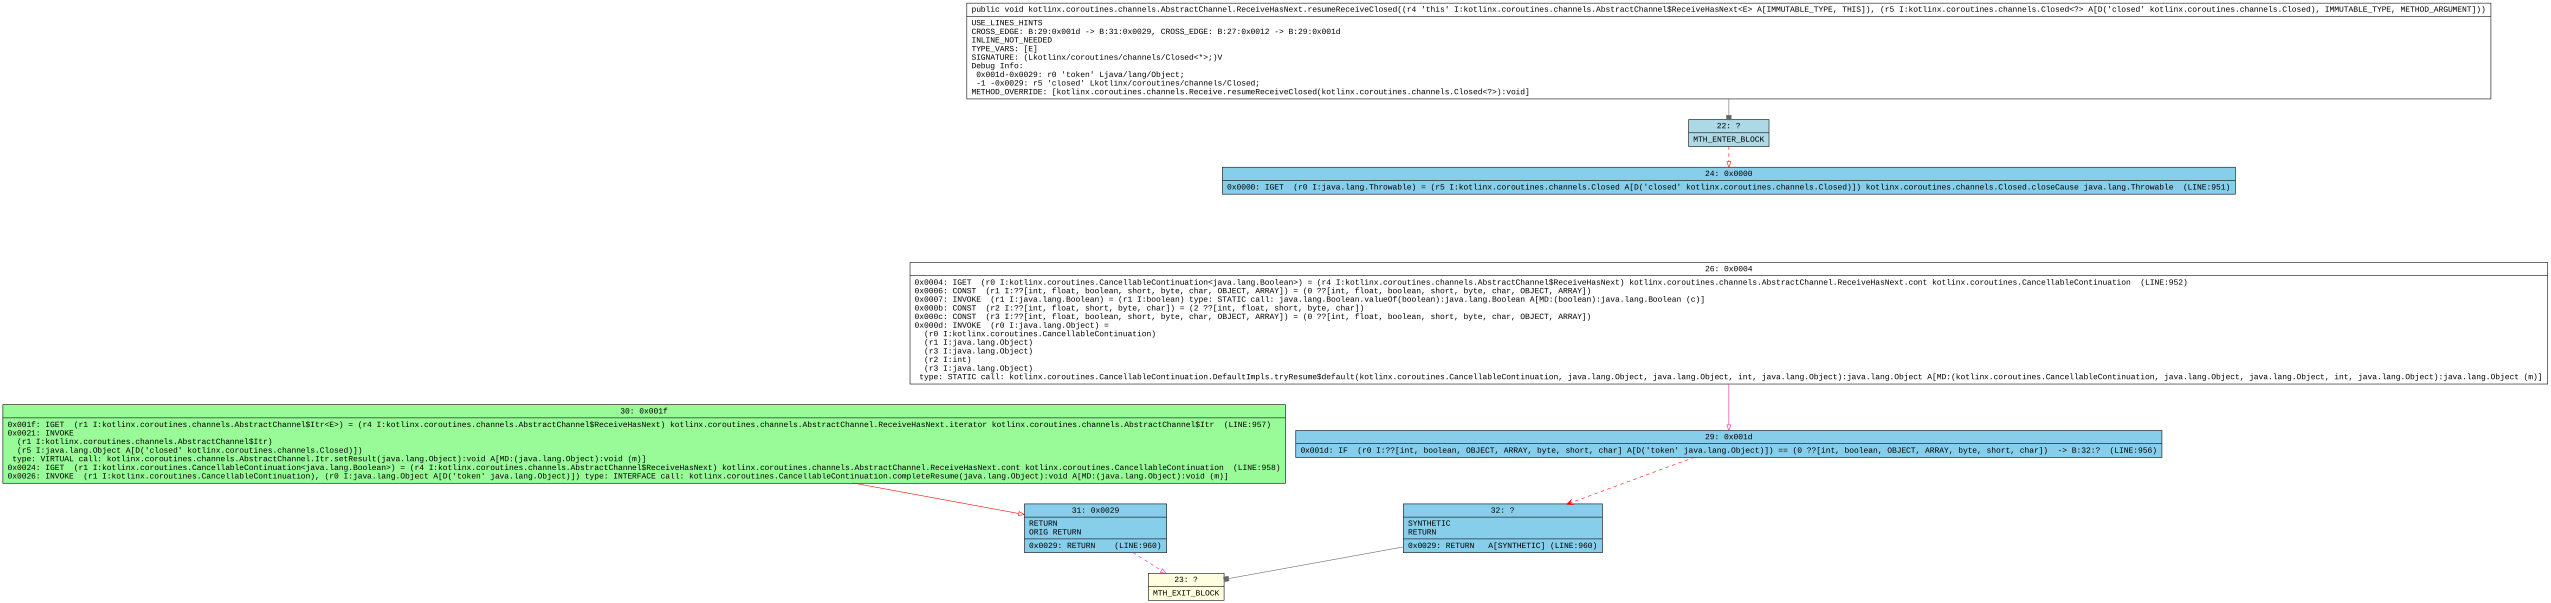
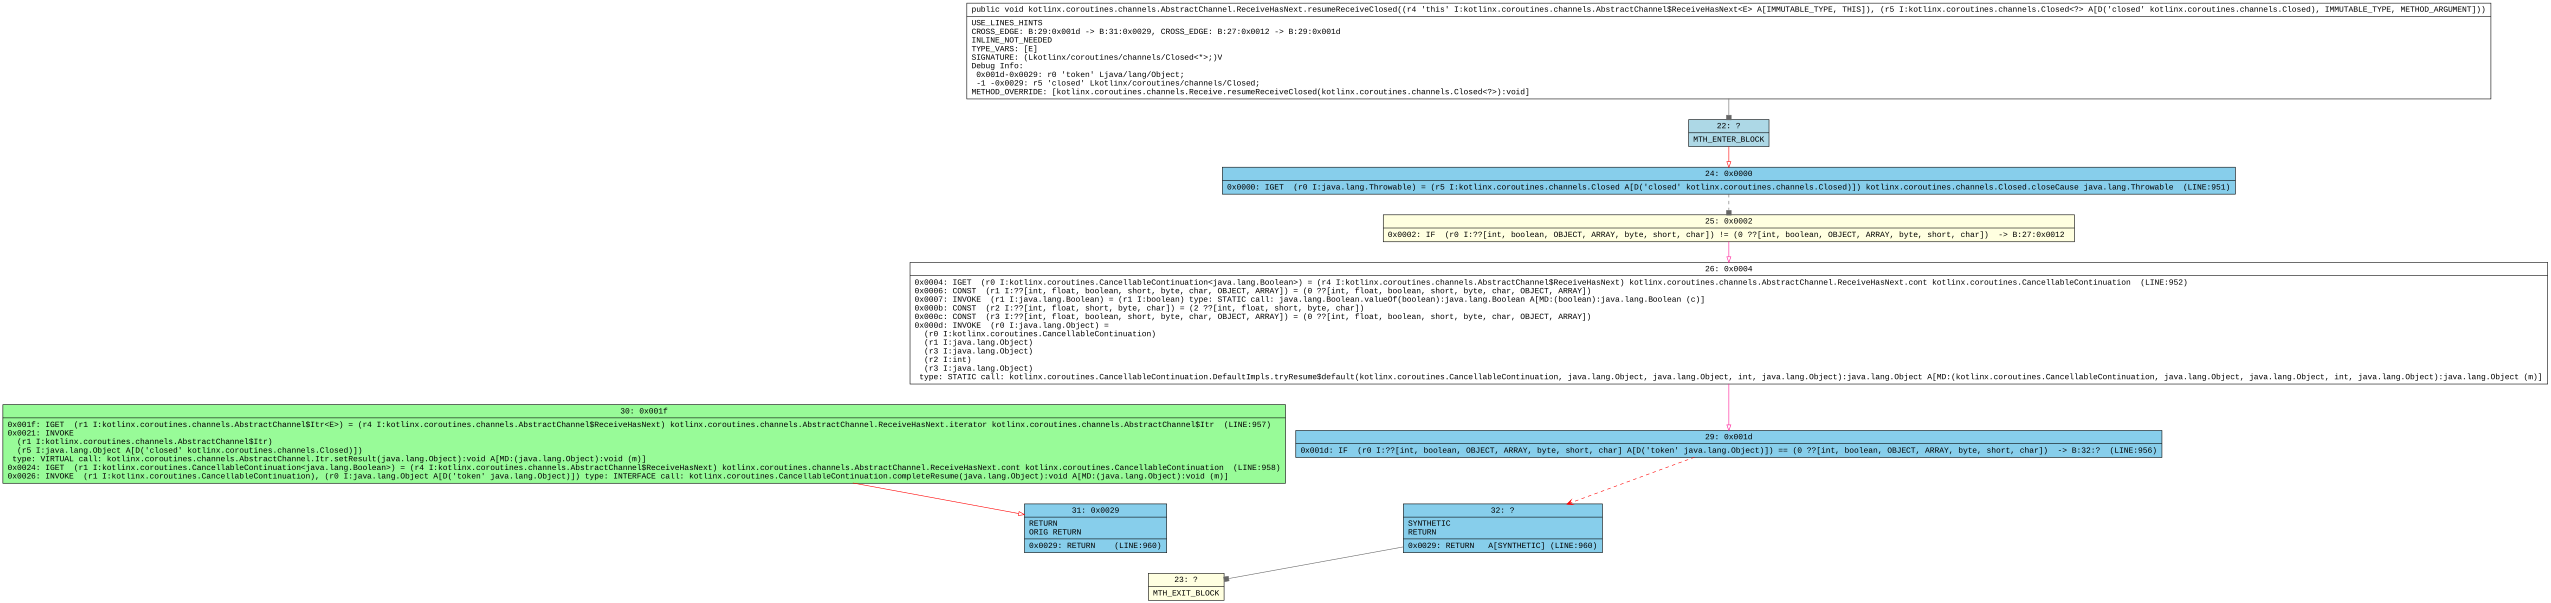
edge "22: ?" -> "24: 0x0000": style dashed -> solid
node "25: 0x0002": added
edge "31: 0x0029" -> "23: ?": removed
